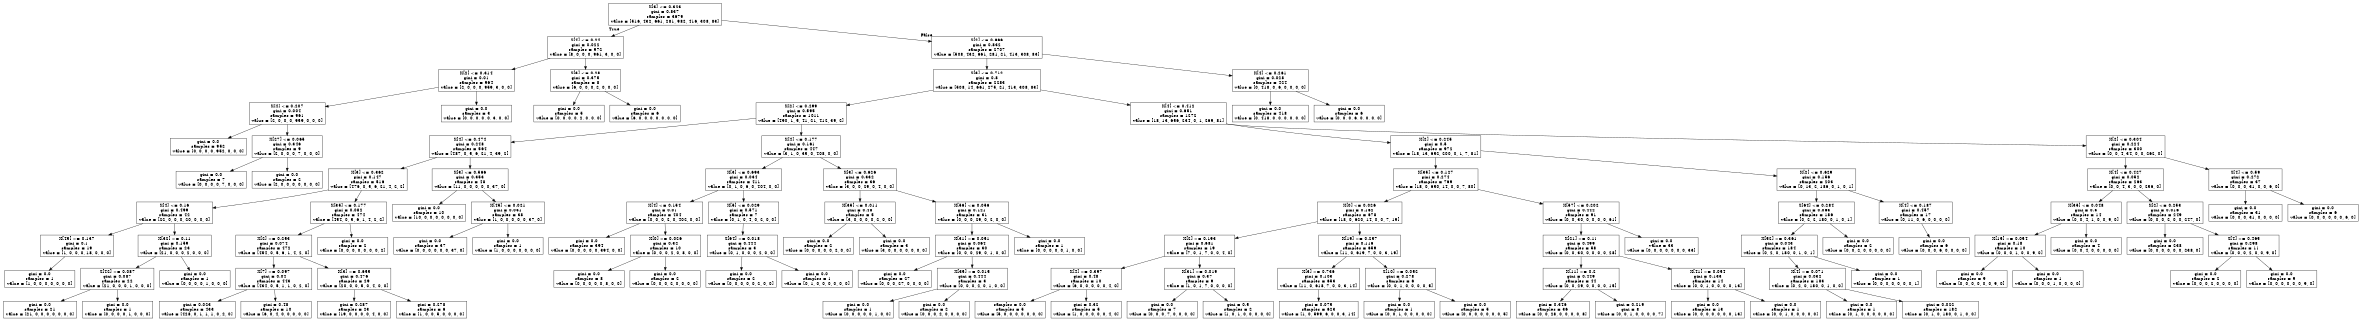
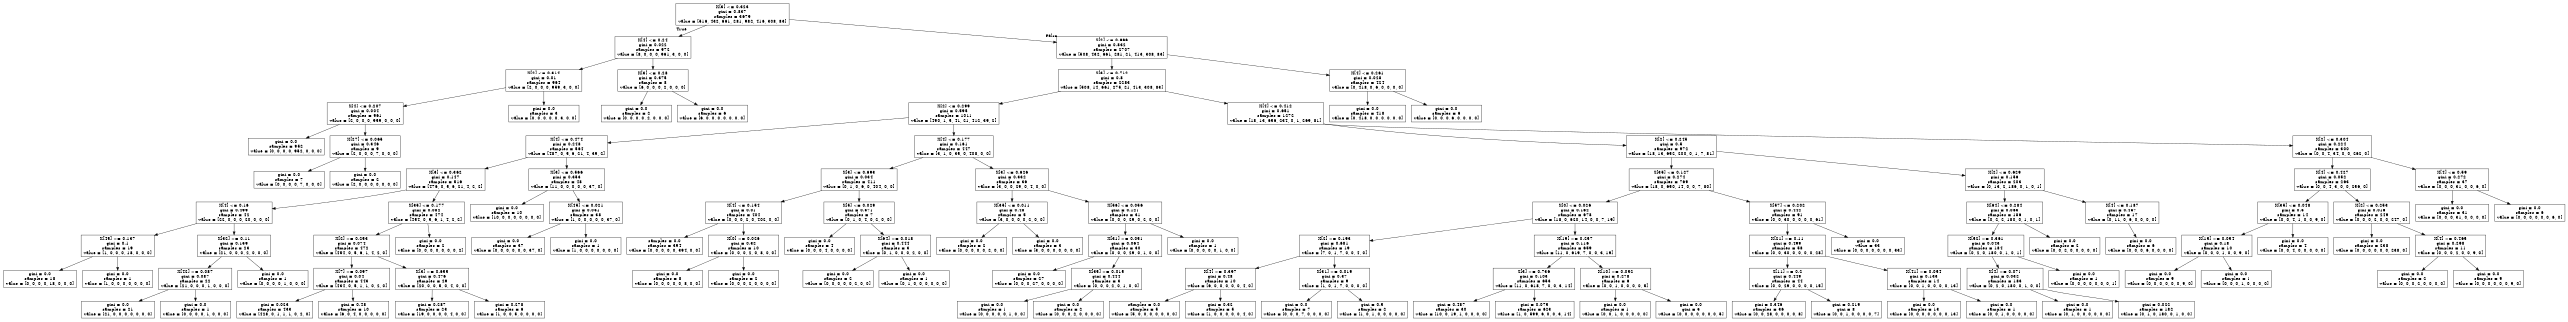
node "gini = 0.0 samples = 5 value = [0, 0, 0, 0, 2, 0, 0, 0]": label "gini = 0.0 samples = 5 value = [0, 0, 0, 0, 2, 0, 0, 0]" -> "gini = 0.0 samples = 2 value = [0, 0, 0, 0, 2, 0, 0, 0]"
node "gini = 0.0 samples = 394 value = [0, 0, 0, 0, 0, 394, 0, 0]": label "gini = 0.0 samples = 394 value = [0, 0, 0, 0, 0, 394, 0, 0]" -> "samples = 0.0 samples = 394 value = [0, 0, 0, 0, 0, 394, 0, 0]"
node "gini = 0.0 samples = 4 value = [0, 0, 0, 4, 0, 0, 0, 0]": added
node "gini = 0.0 samples = 18 value = [0, 0, 0, 0, 18, 0, 0, 0]": added
node "gini = 0.487 samples = 30 value = [10, 0, 19, 1, 0, 0, 0, 0]": added
node "gini = 0.0 samples = 5 value = [0, 0, 0, 0, 0, 0, 0, 5]": label "gini = 0.0 samples = 5 value = [0, 0, 0, 0, 0, 0, 0, 5]" -> "gini = 0.0 gini = 5 value = [0, 0, 0, 0, 0, 0, 0, 5]"
